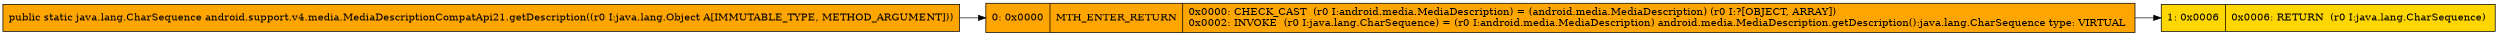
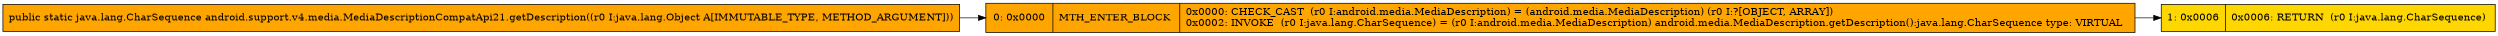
node "0: 0x0000": text "MTH_ENTER_RETURN" -> "MTH_ENTER_BLOCK"
